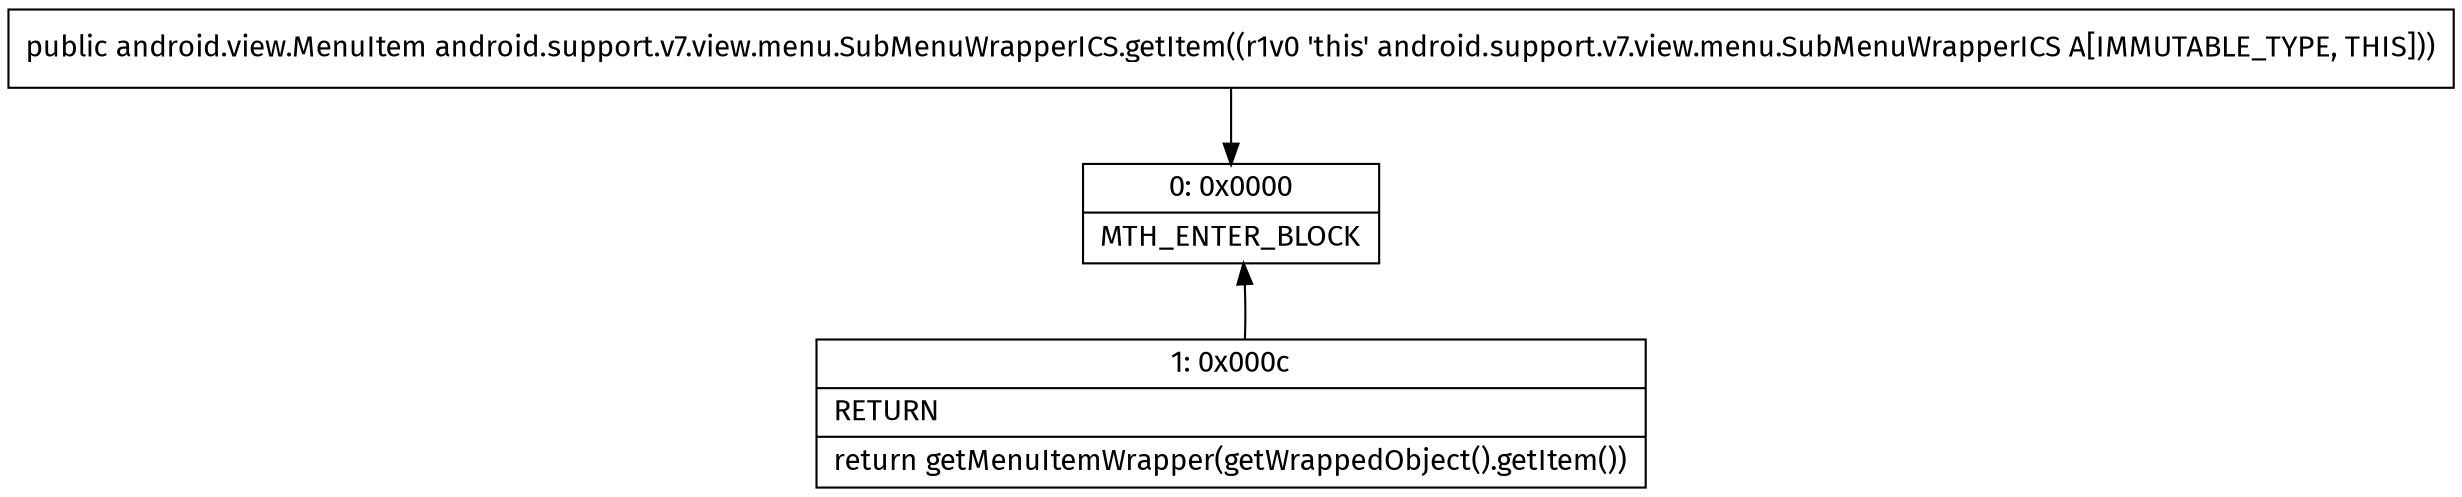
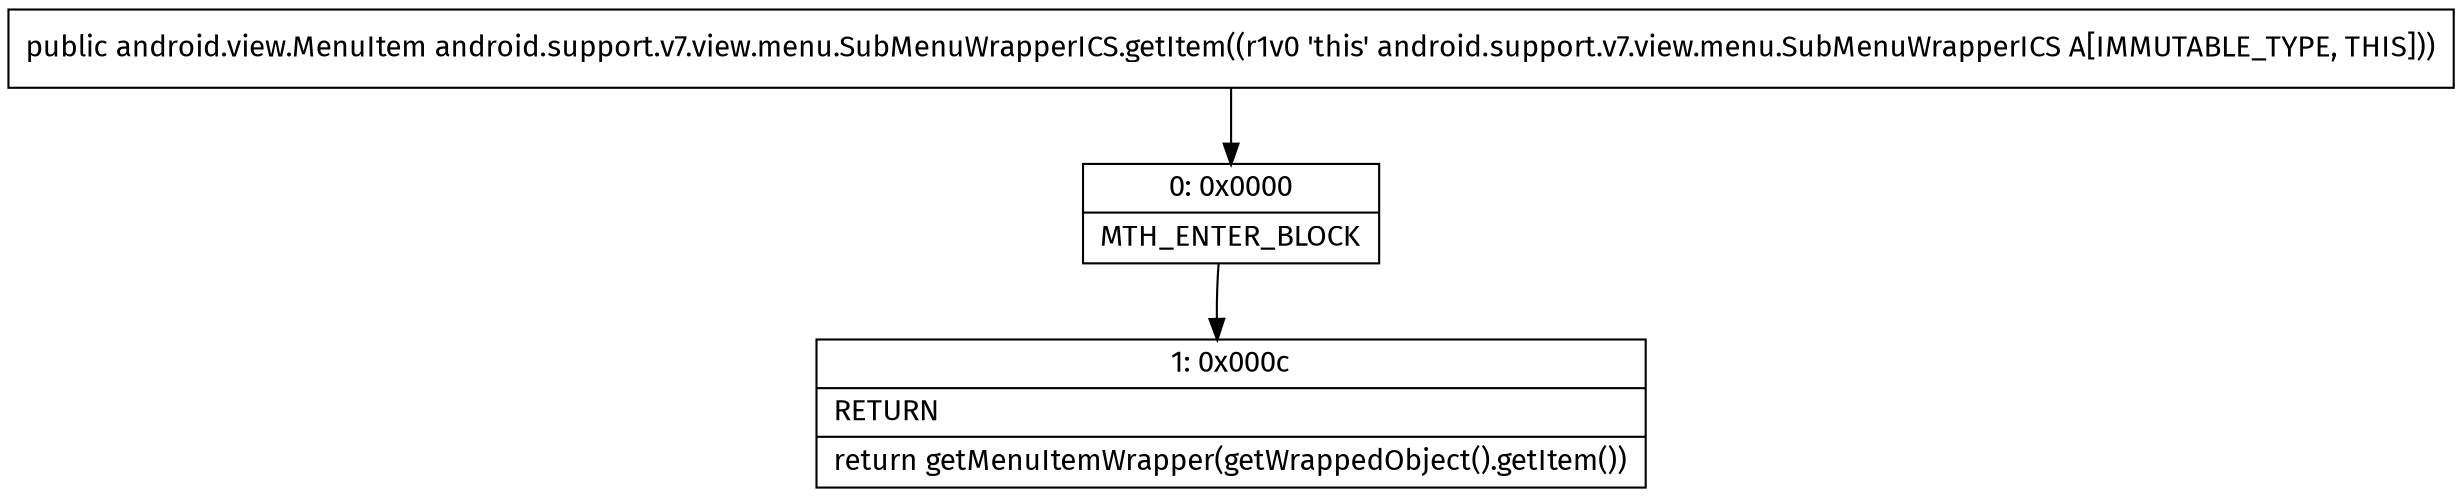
edge "1: 0x000c" -> "0: 0x0000": reversed
